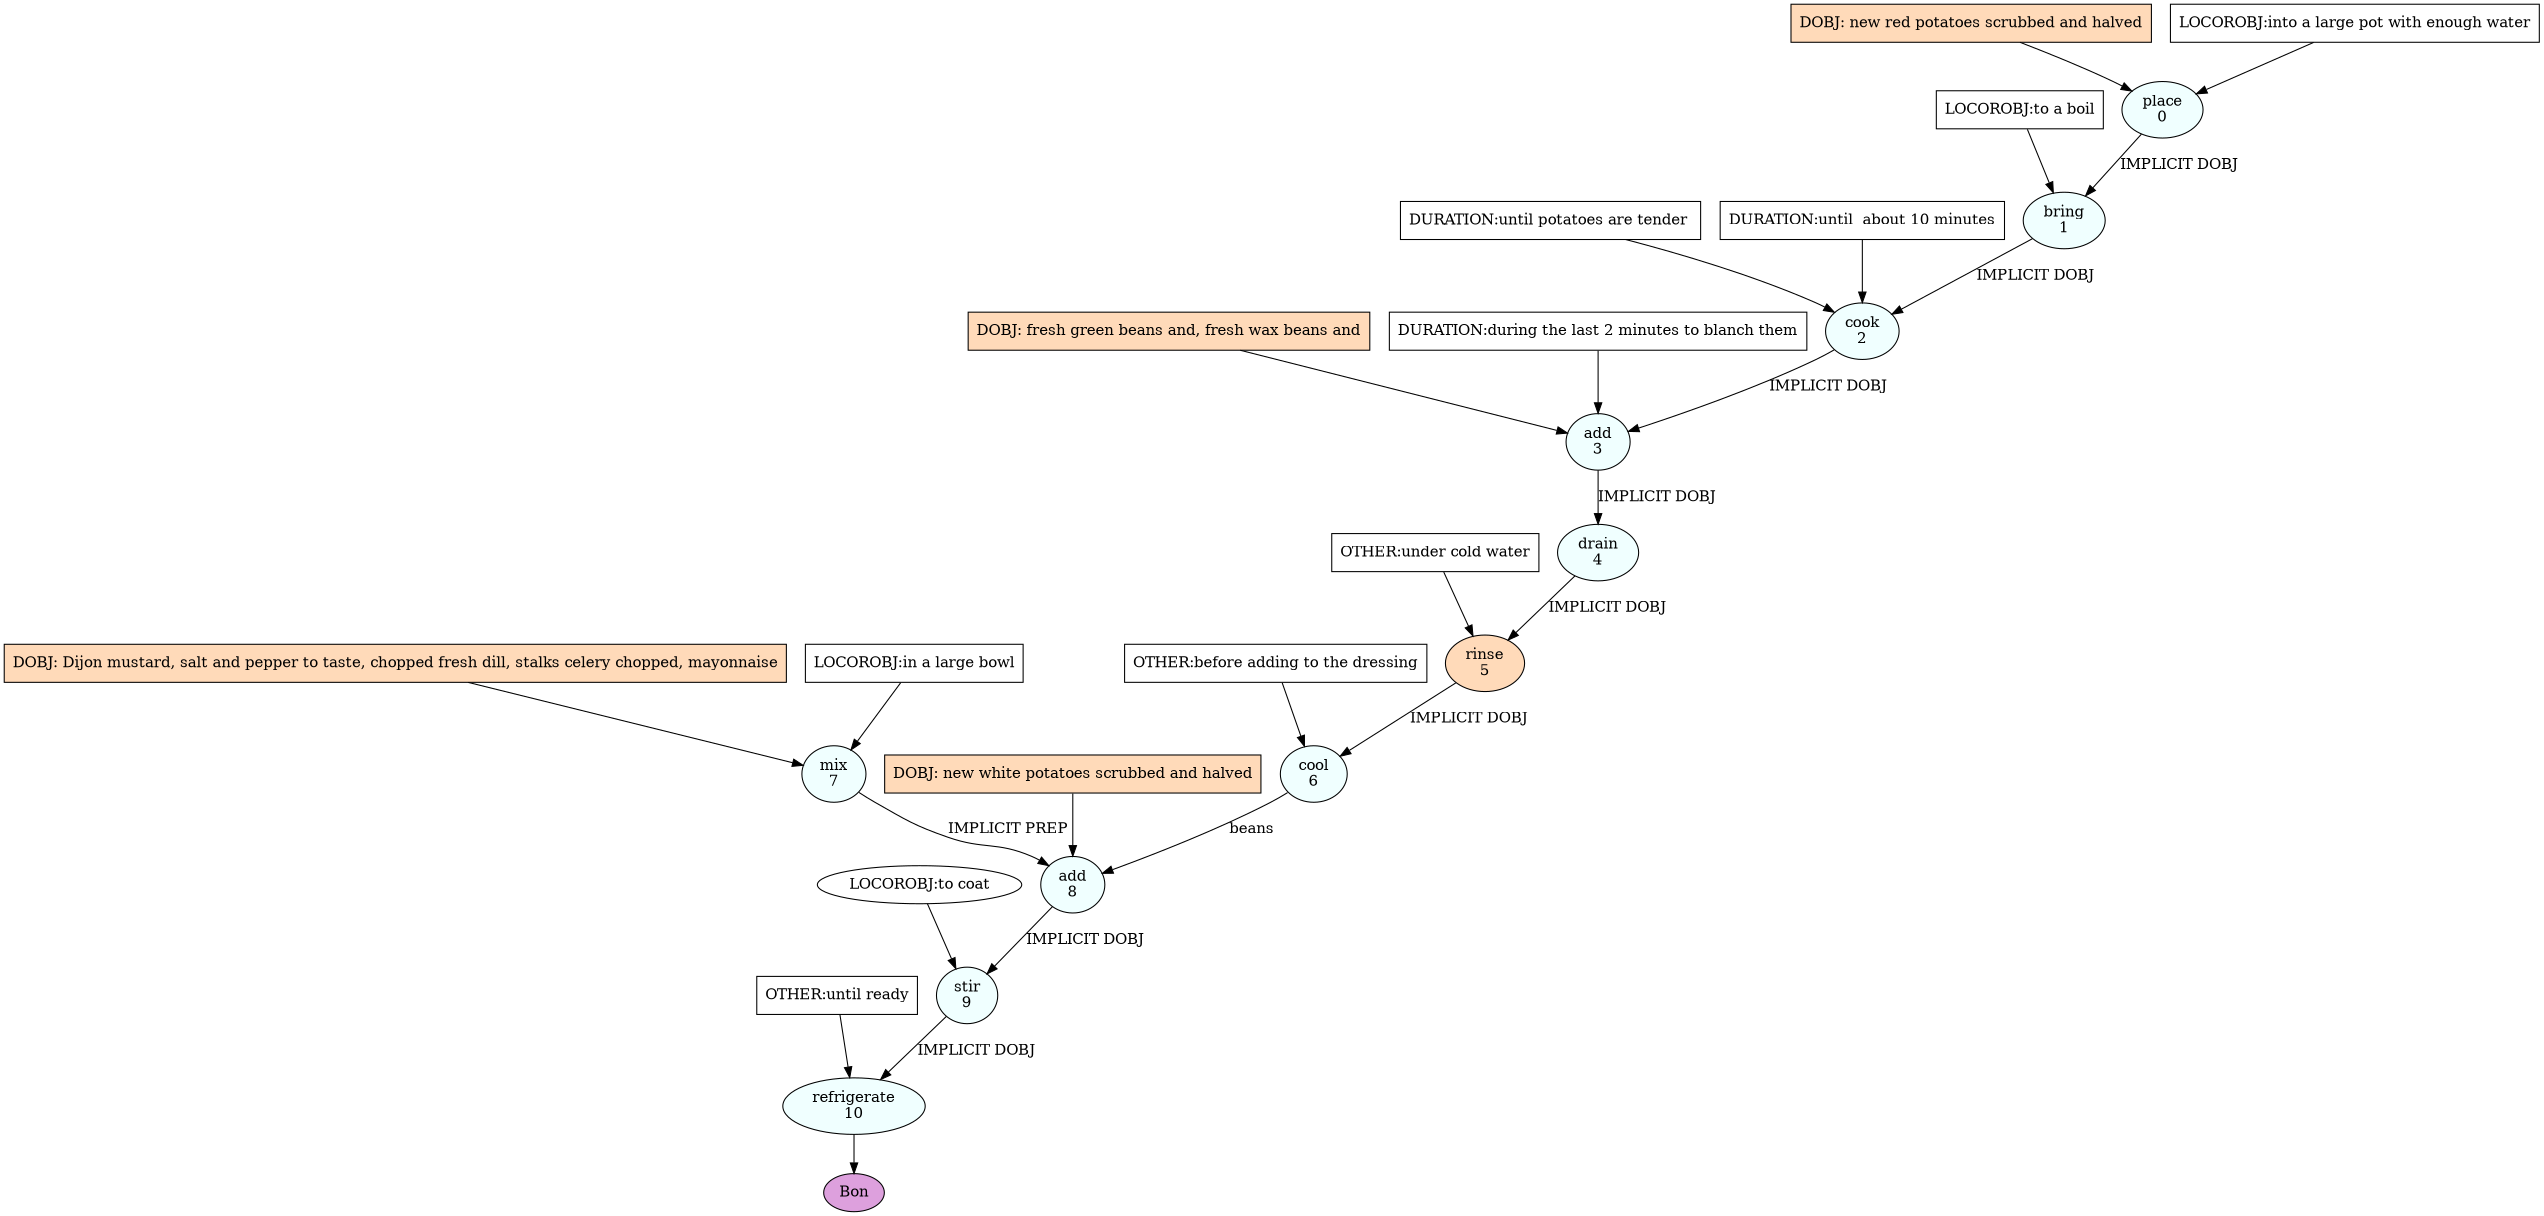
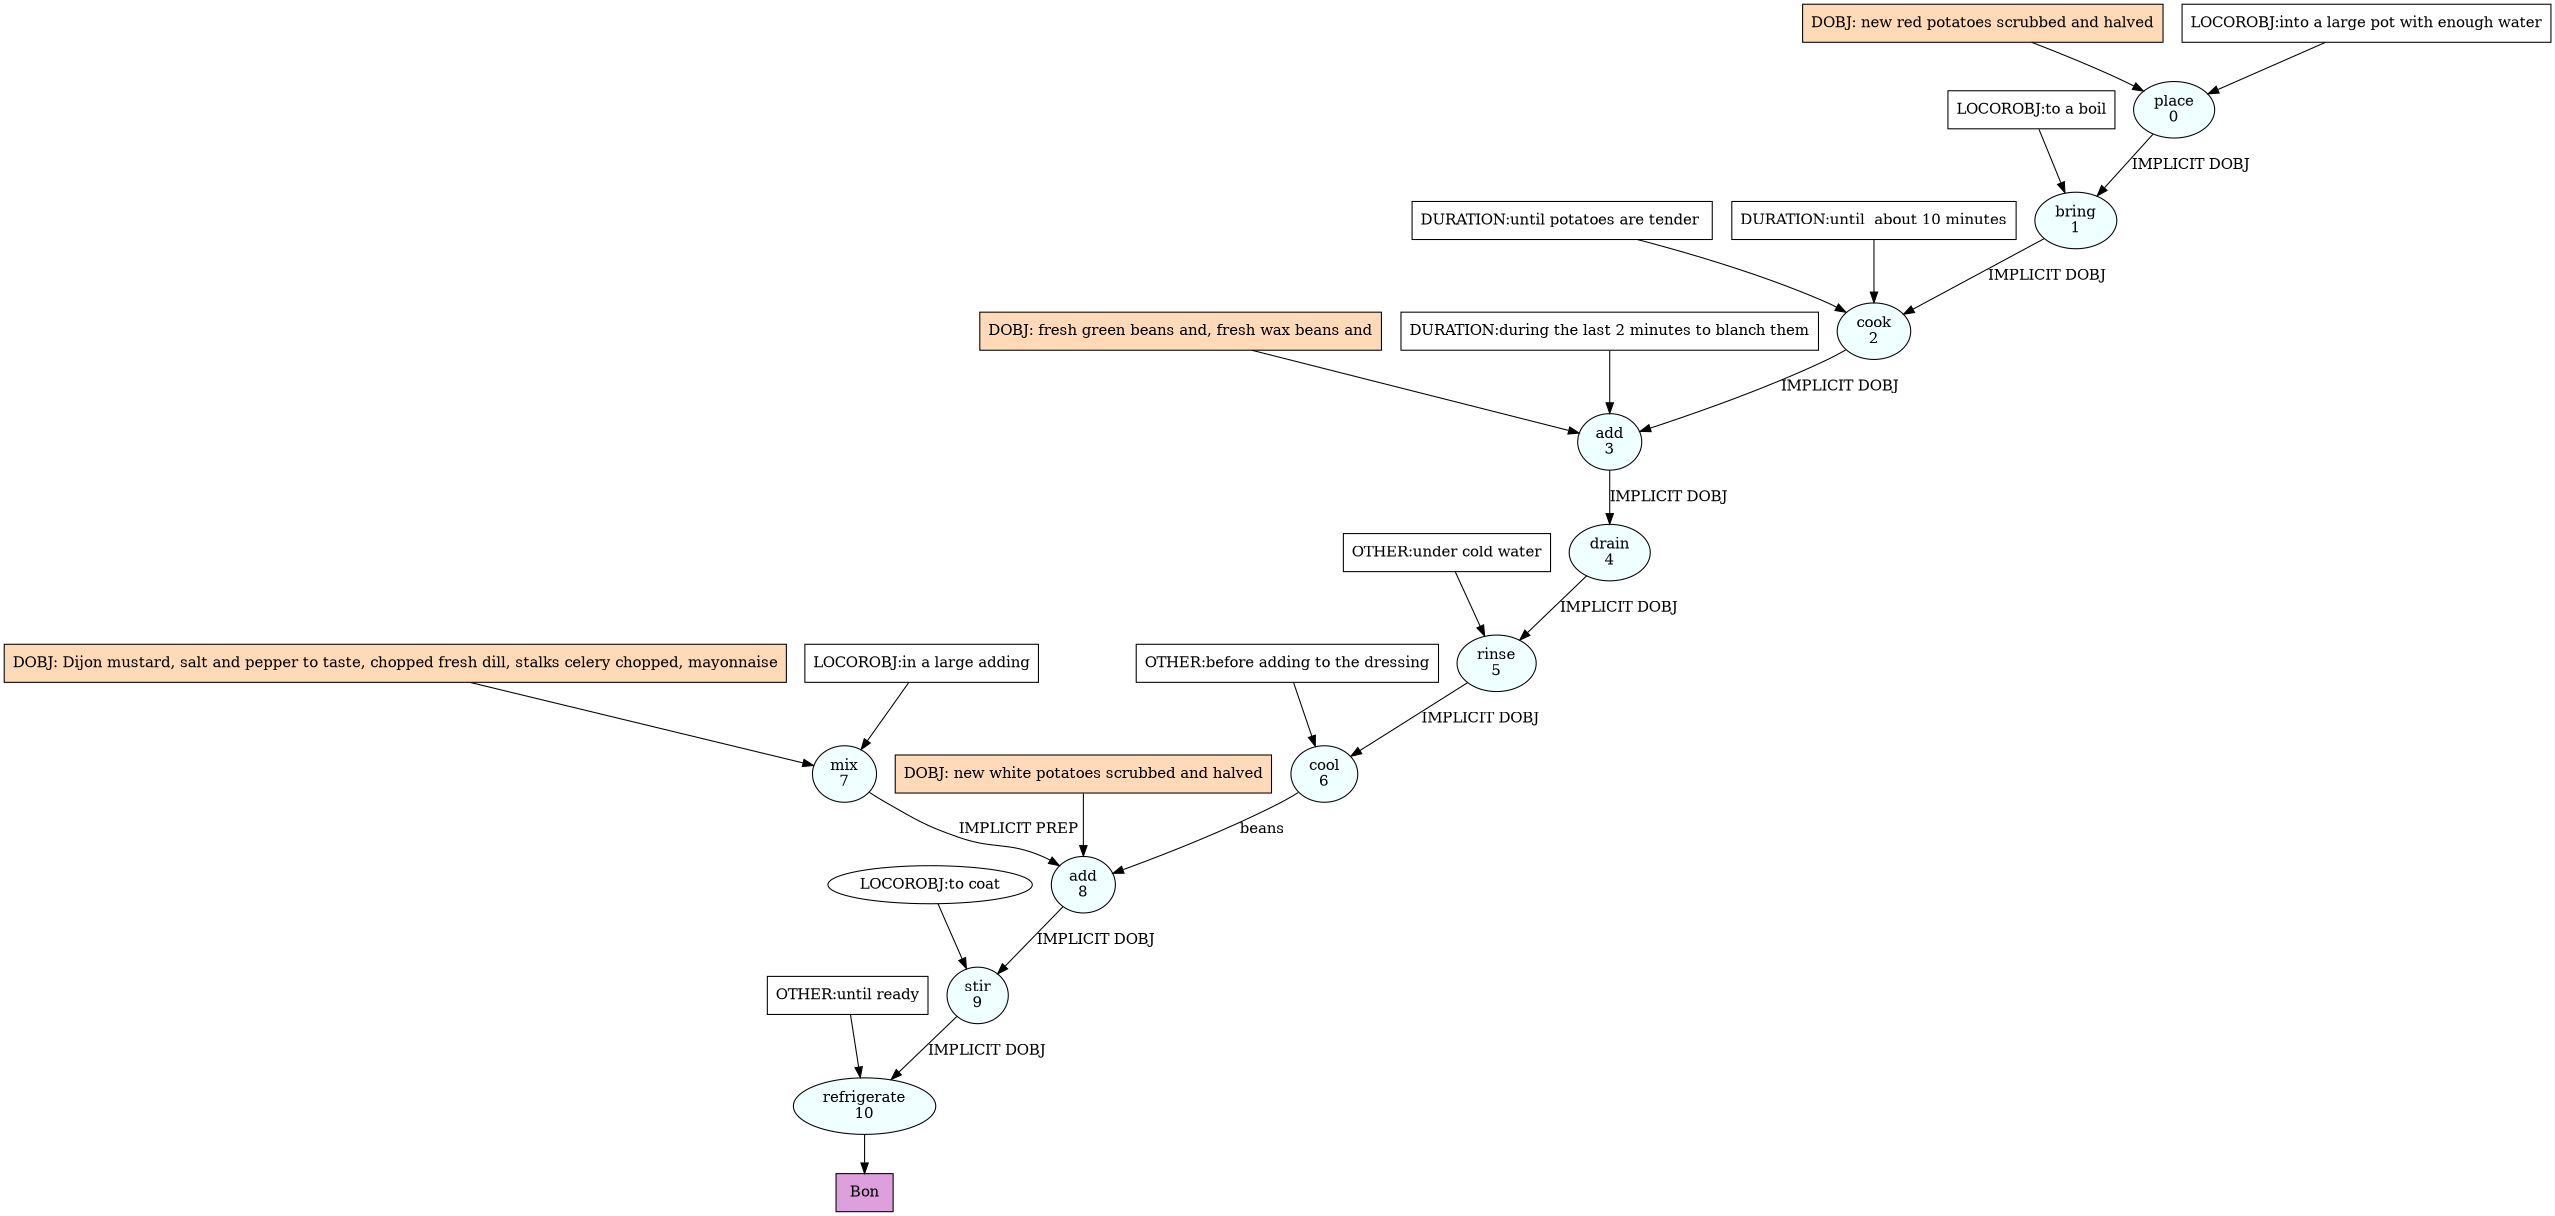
node "LOCOROBJ:in a large bowl": label "LOCOROBJ:in a large bowl" -> "LOCOROBJ:in a large adding"
node "rinse 5": fillcolor peachpuff -> azure
node "Bon": shape ellipse -> box
